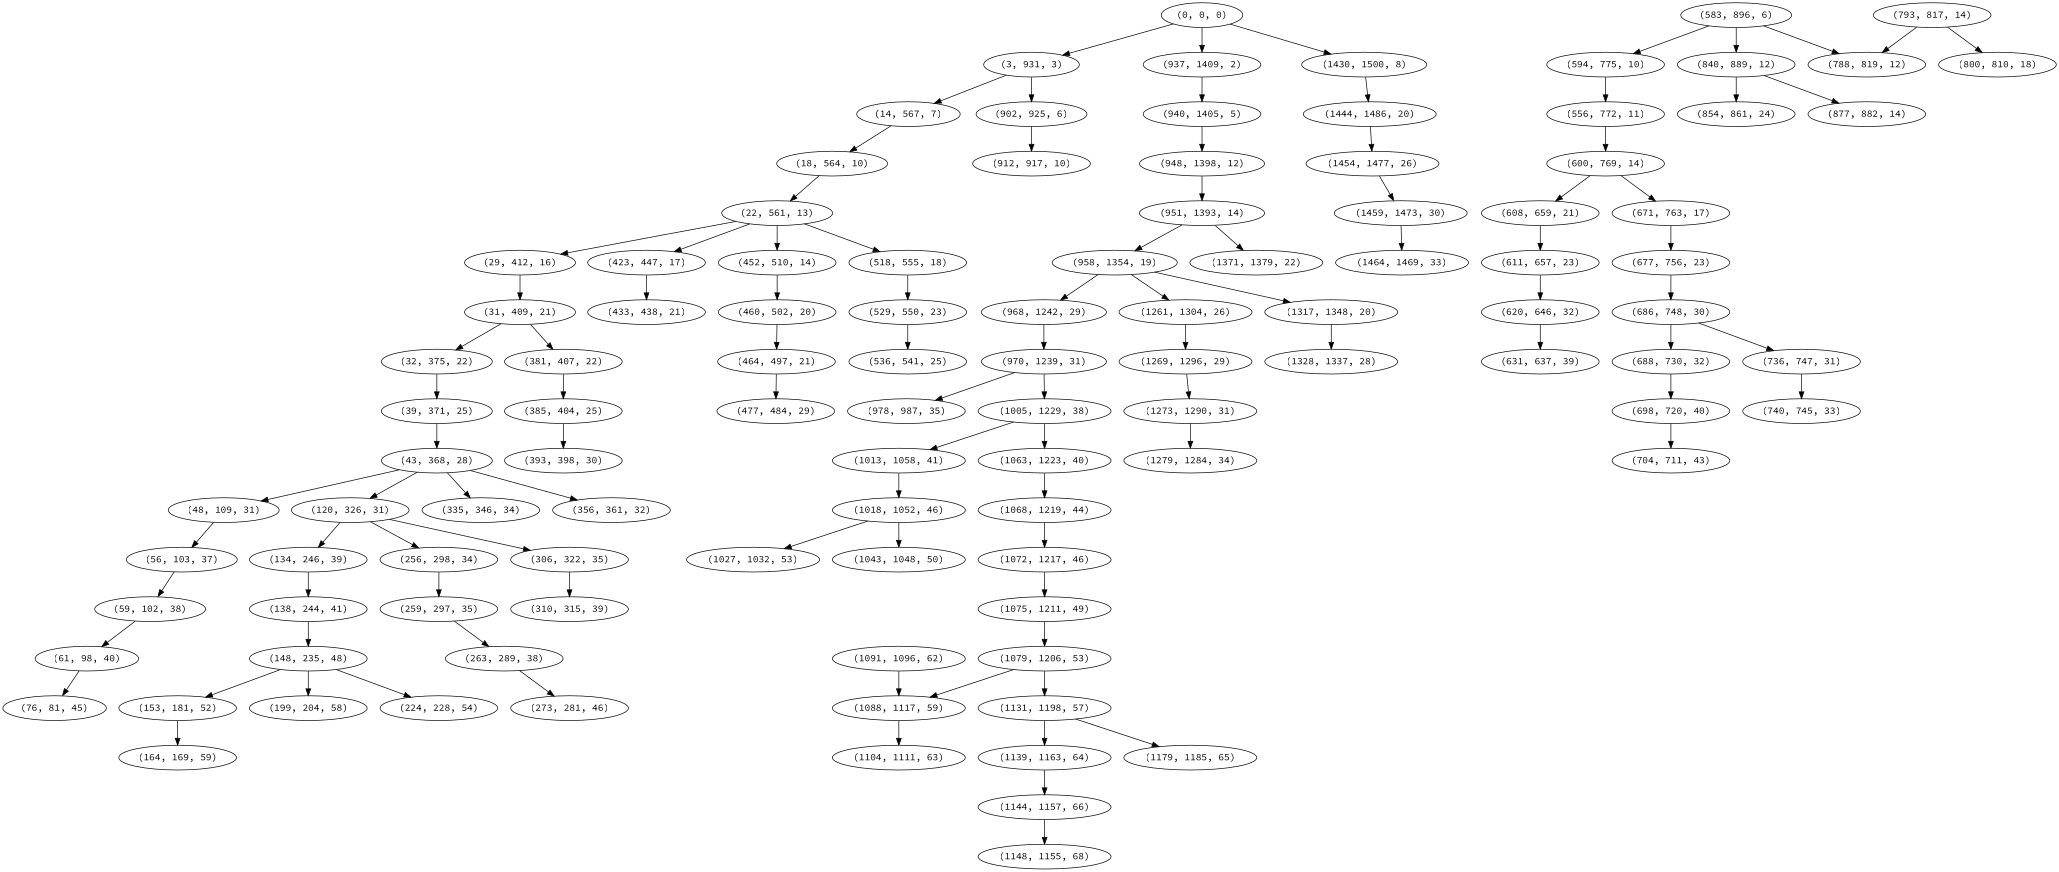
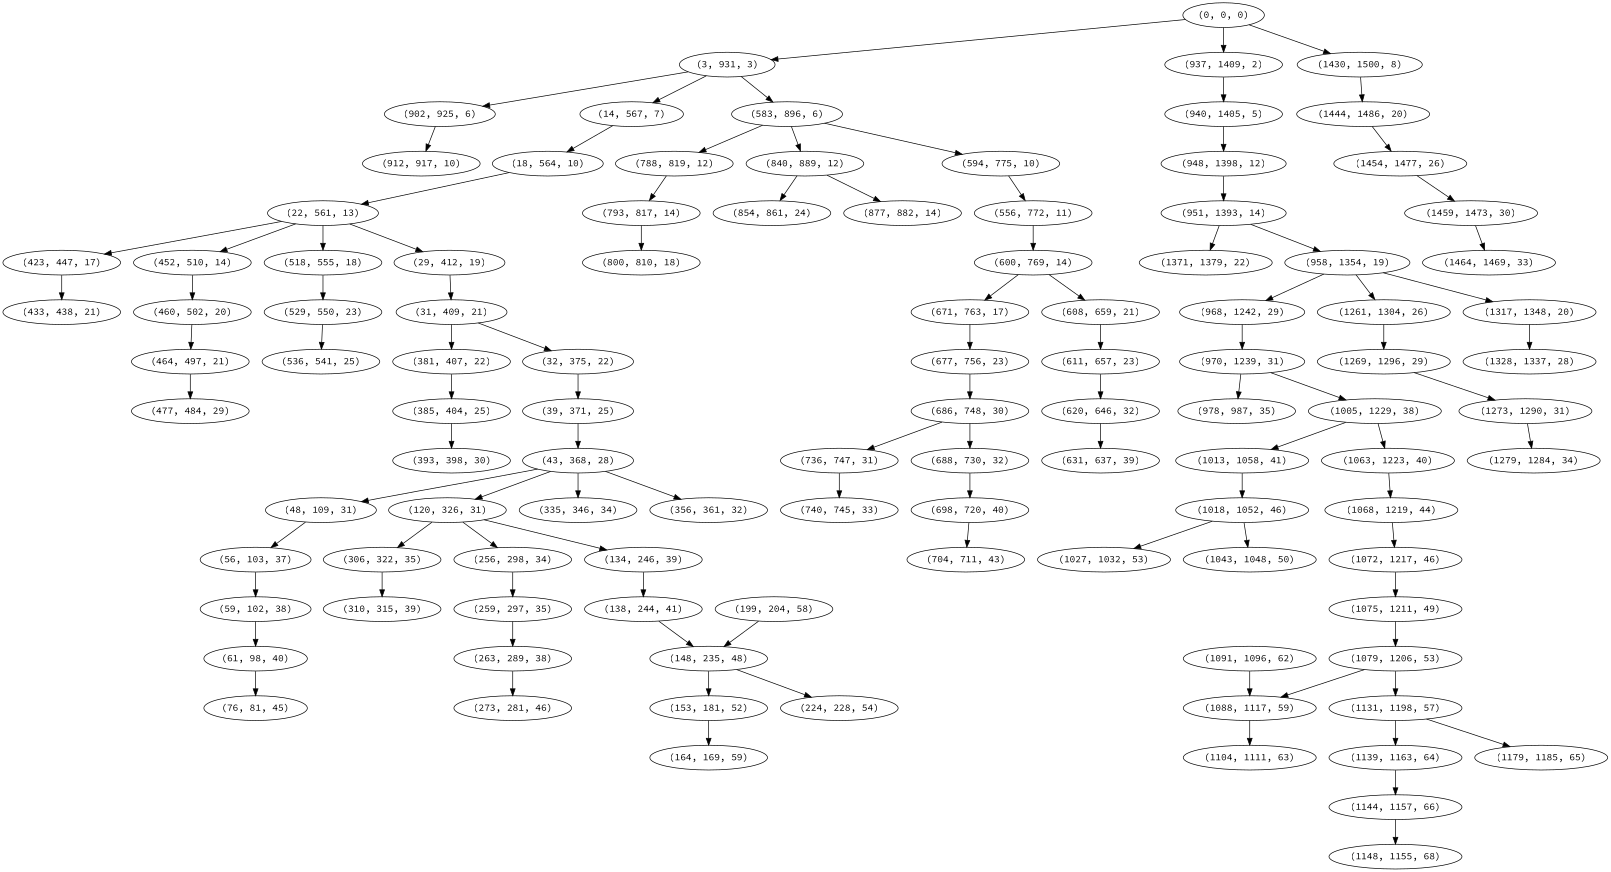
edge "(793, 817, 14)" -> "(788, 819, 12)": reversed
edge "(3, 931, 3)" -> "(583, 896, 6)": added
node "(29, 412, 16)": label "(29, 412, 16)" -> "(29, 412, 19)"
edge "(148, 235, 48)" -> "(199, 204, 58)": reversed
